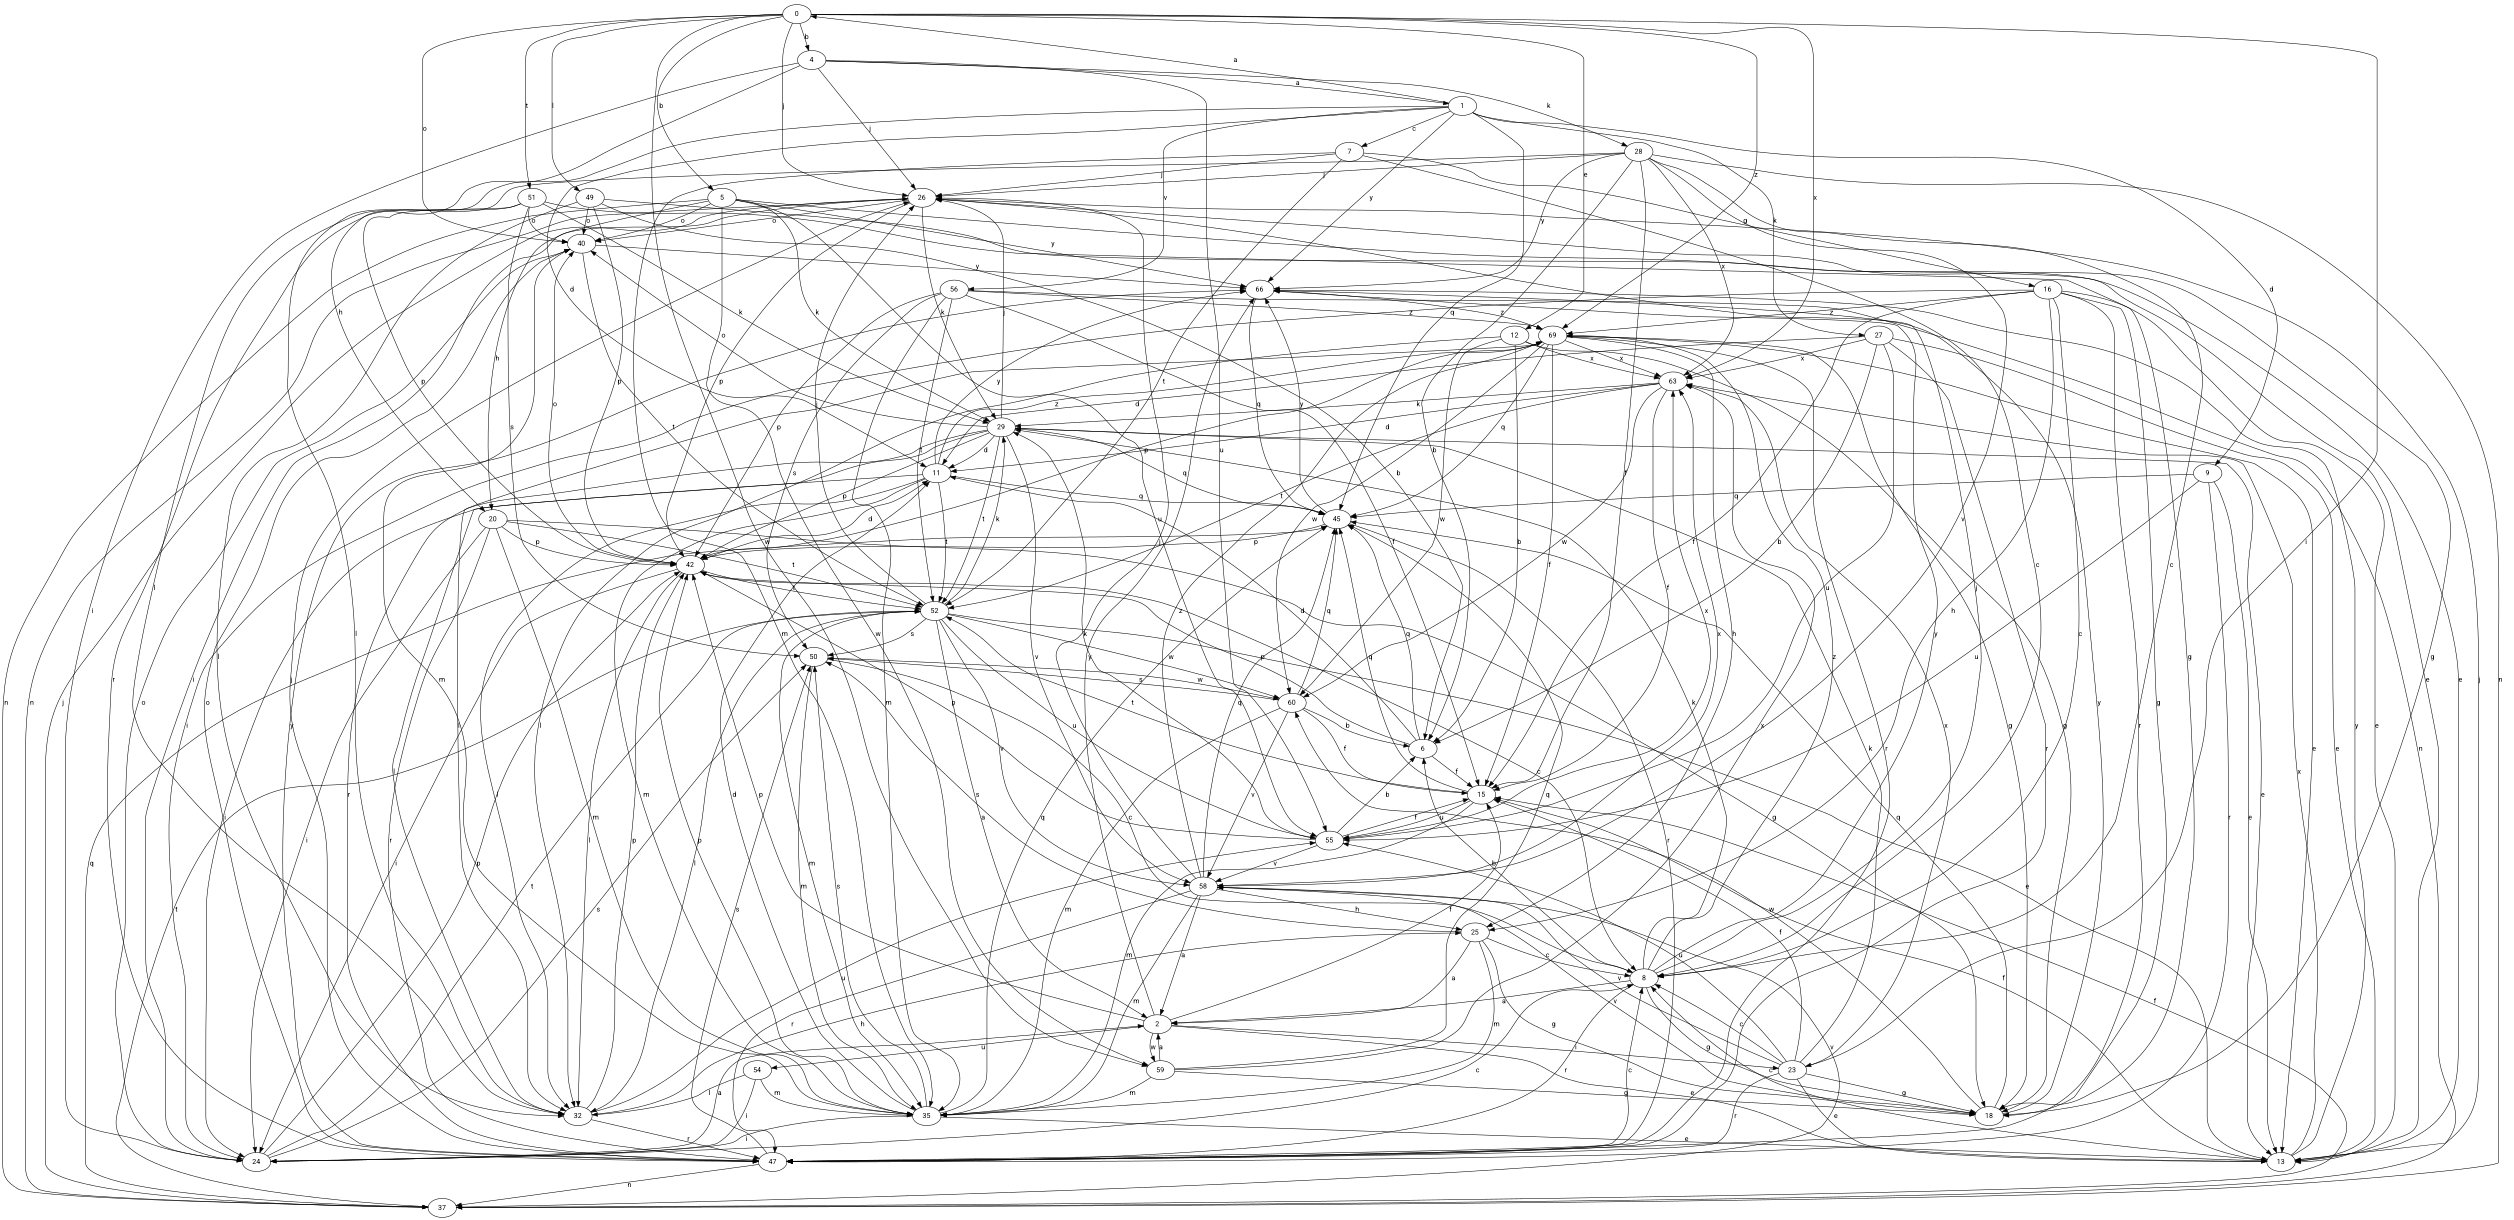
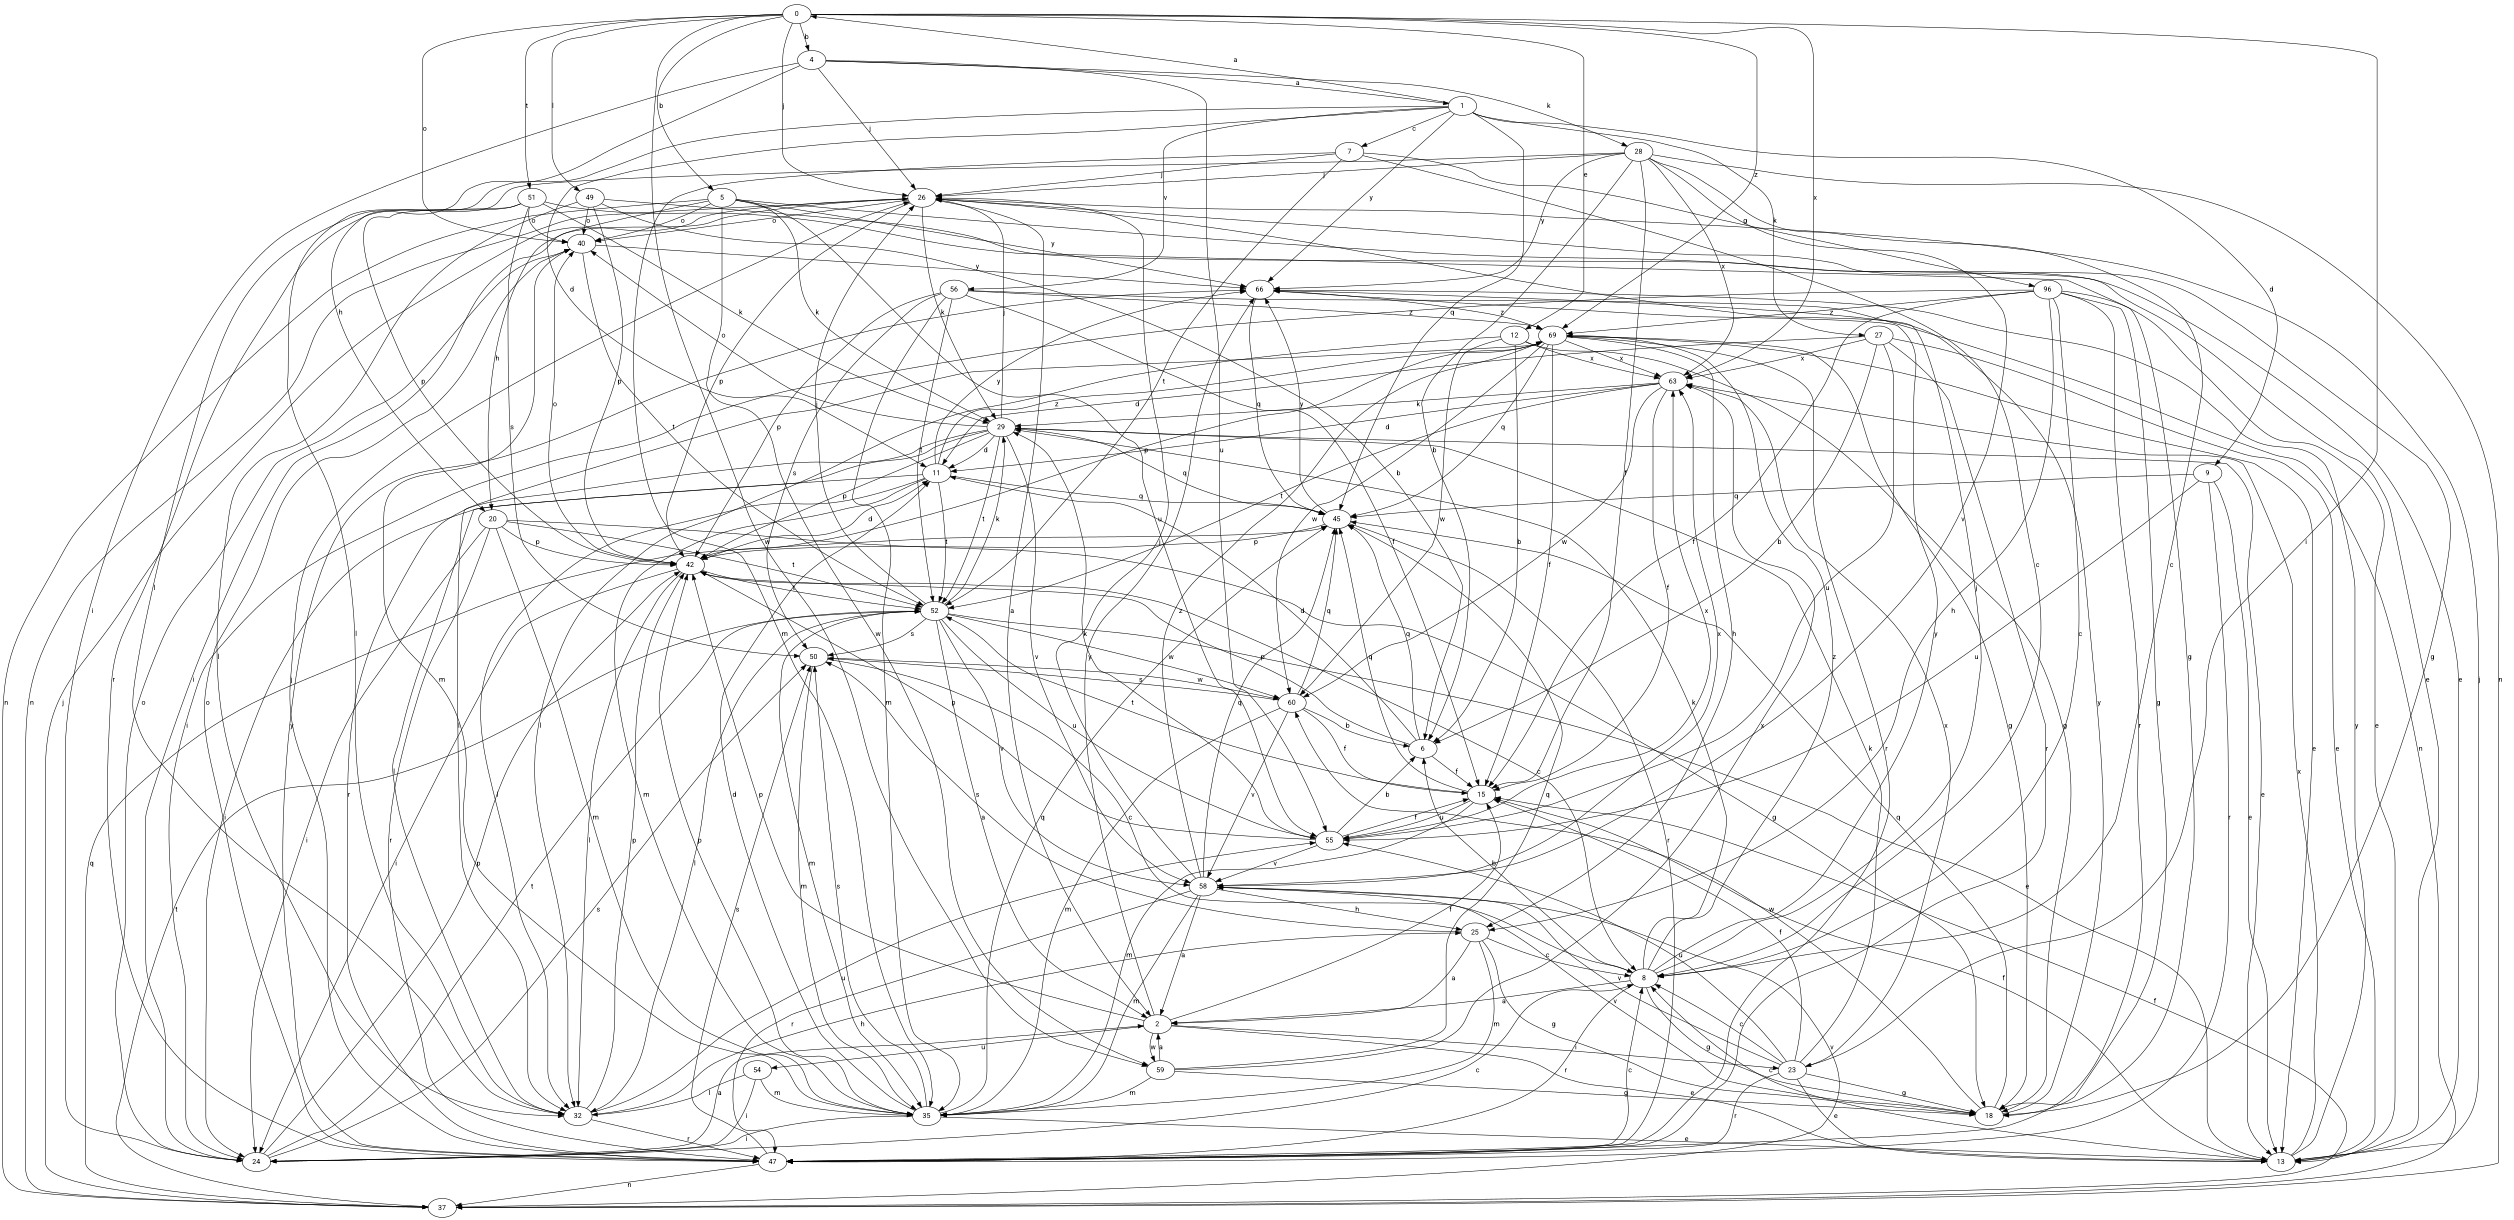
node "16": label "16" -> "96"
edge "26" -> "2": added, label "a"
